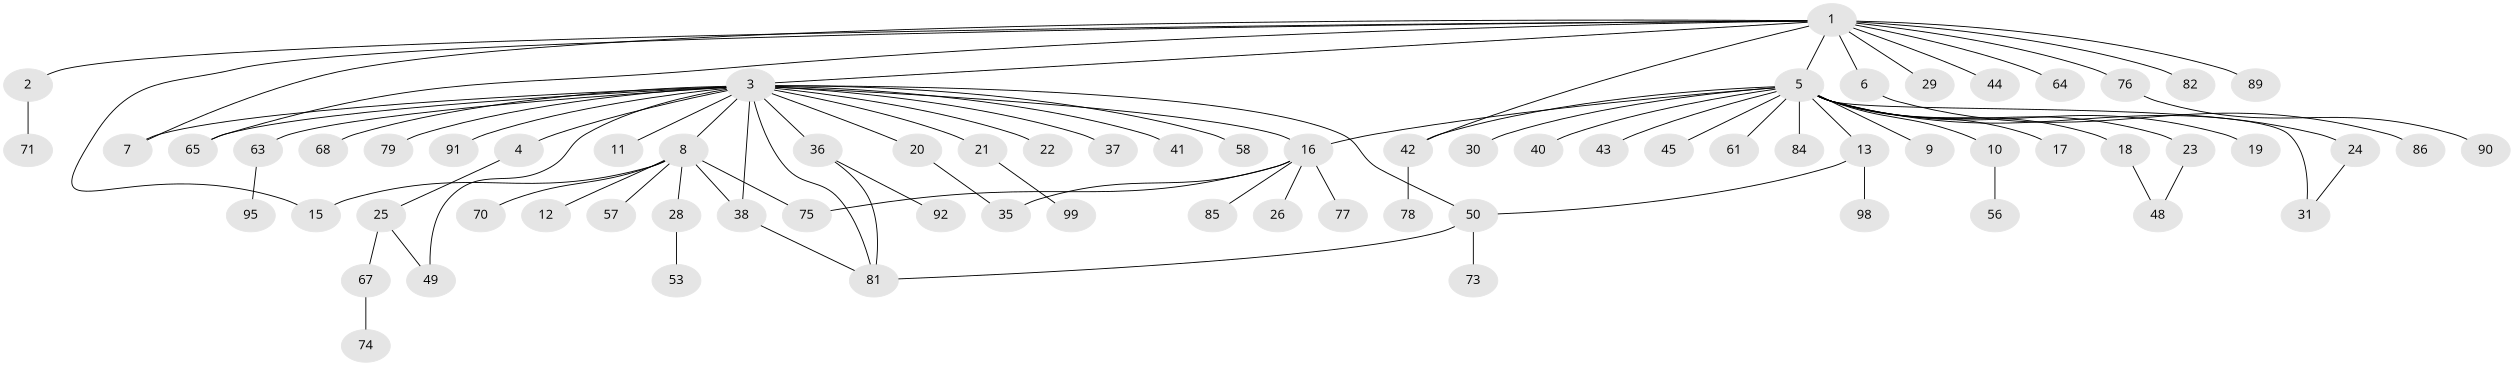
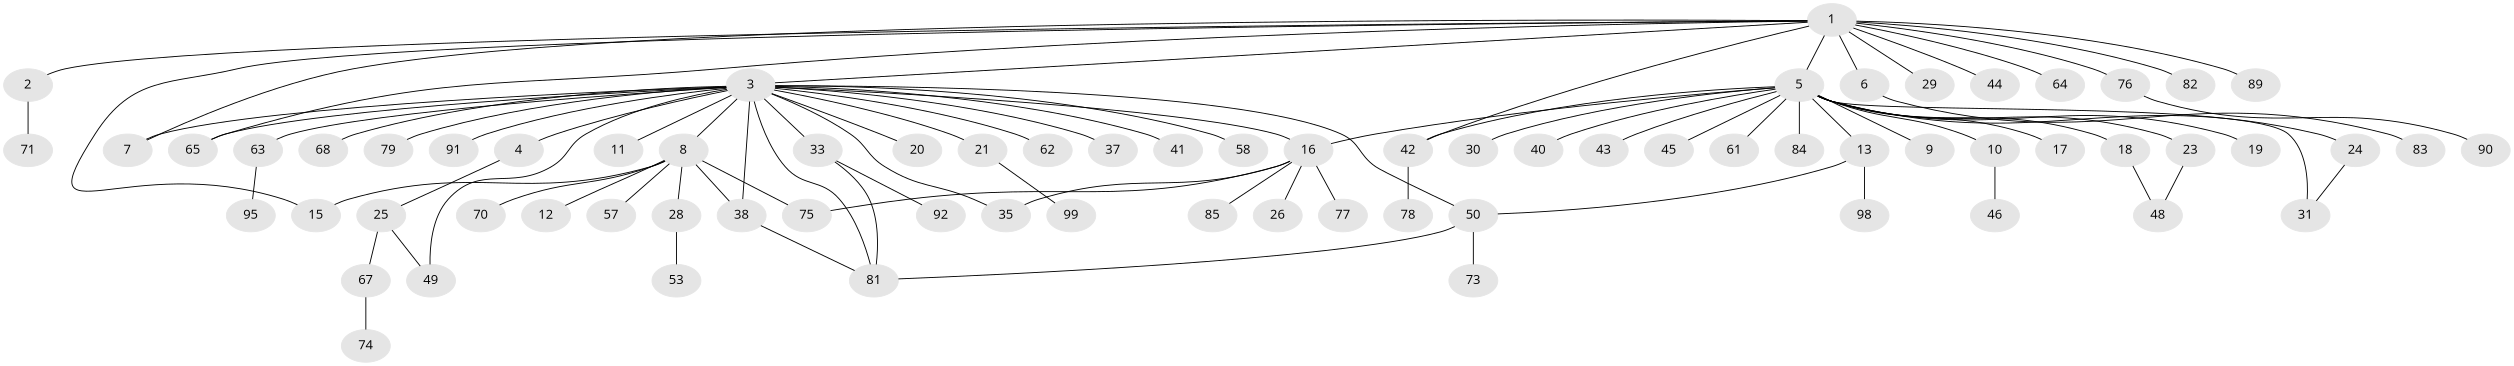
node "36": label "36" -> "33"
node "22": label "22" -> "62"
node "86": label "86" -> "83"
edge "20" -- "35": now "3" -- "35"
node "56": label "56" -> "46"
